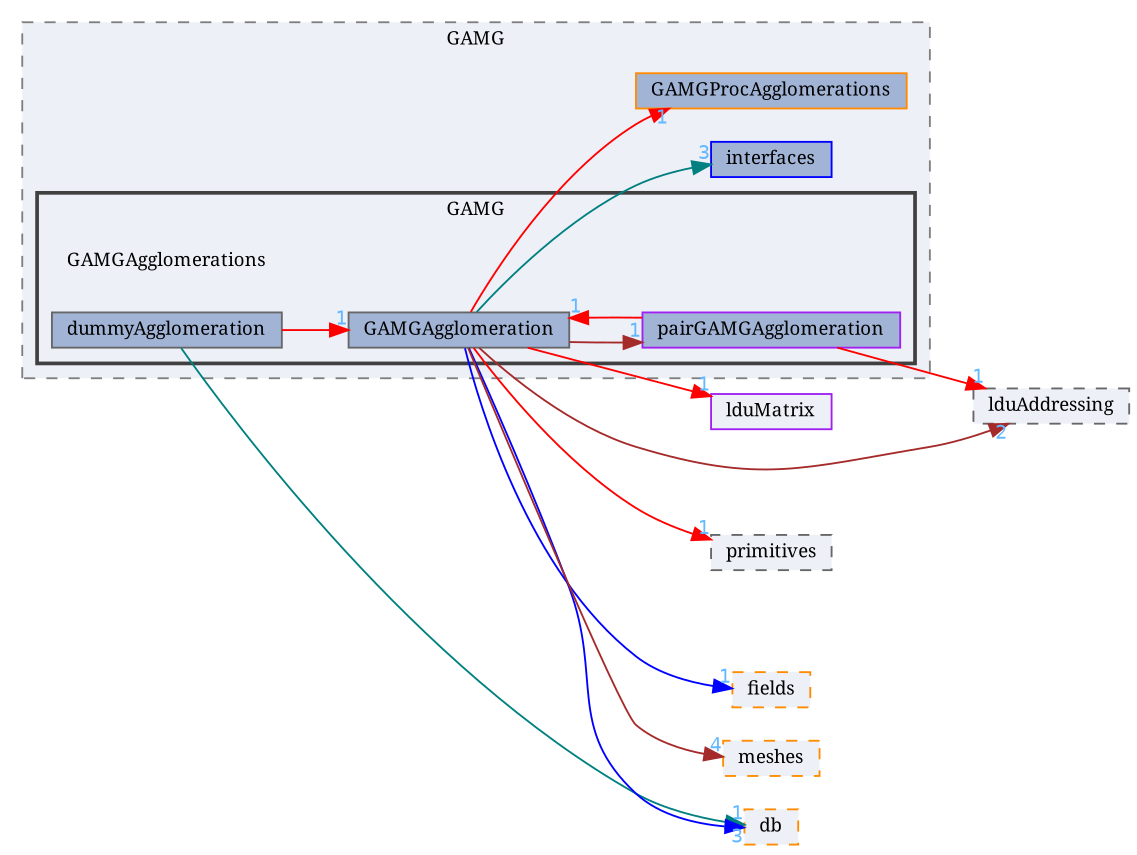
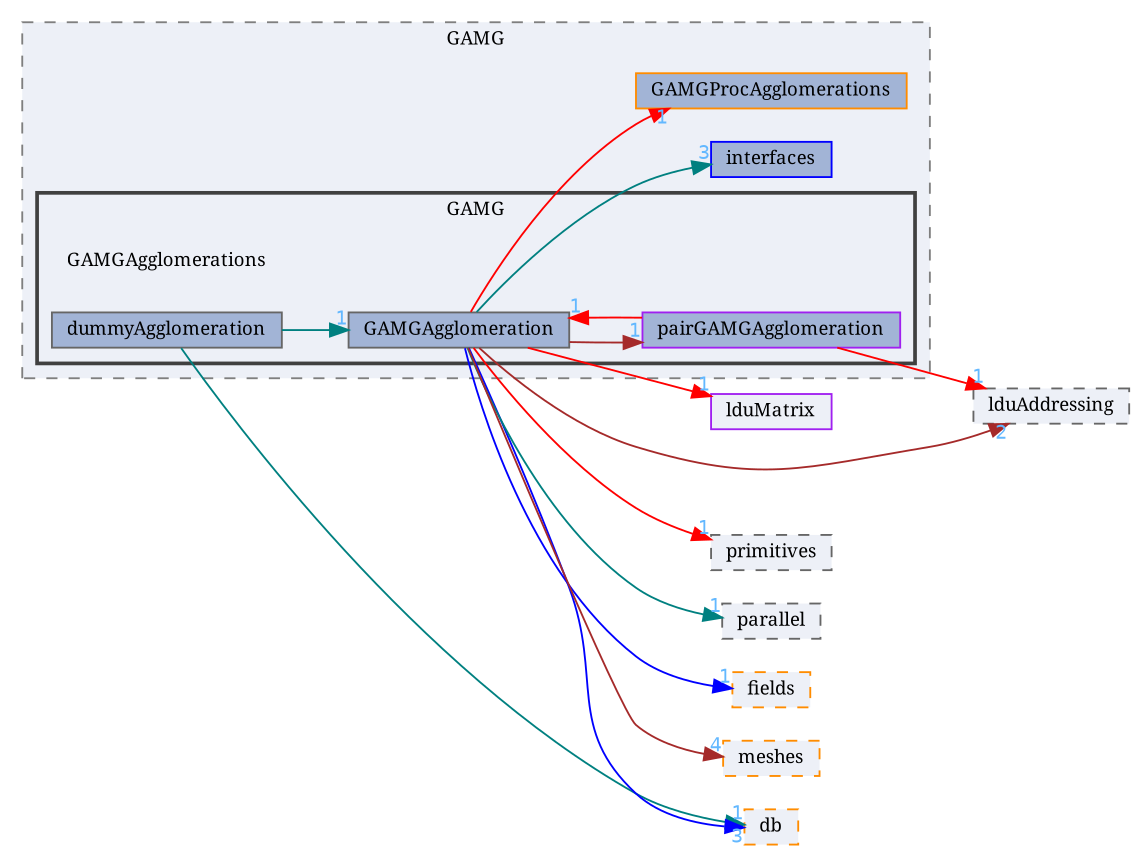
edge "dummyAgglomeration" -> "GAMGAgglomeration": color red -> teal
node "parallel": added
